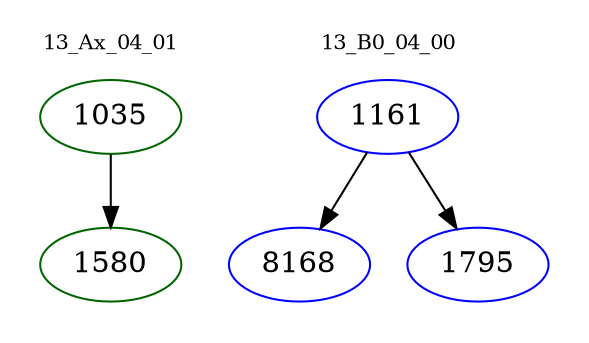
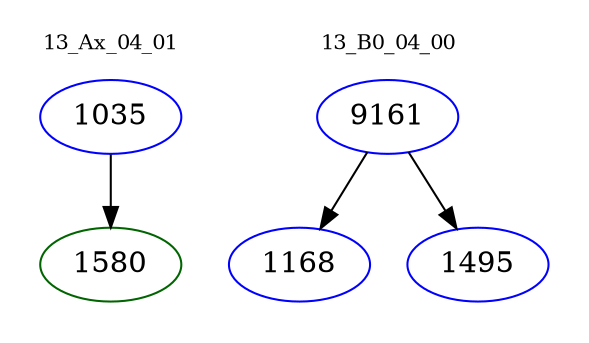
node "1035": color darkgreen -> blue
node "1161": label "1161" -> "9161"
node "8168": label "8168" -> "1168"
node "1795": label "1795" -> "1495"
